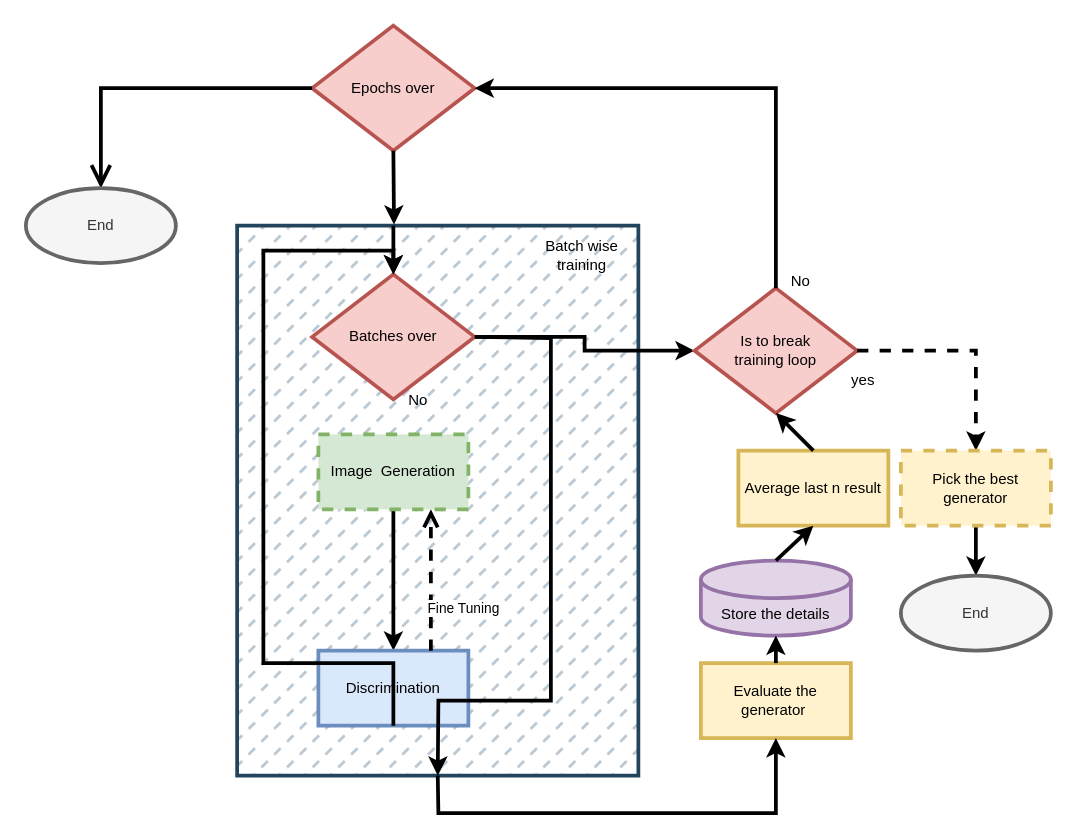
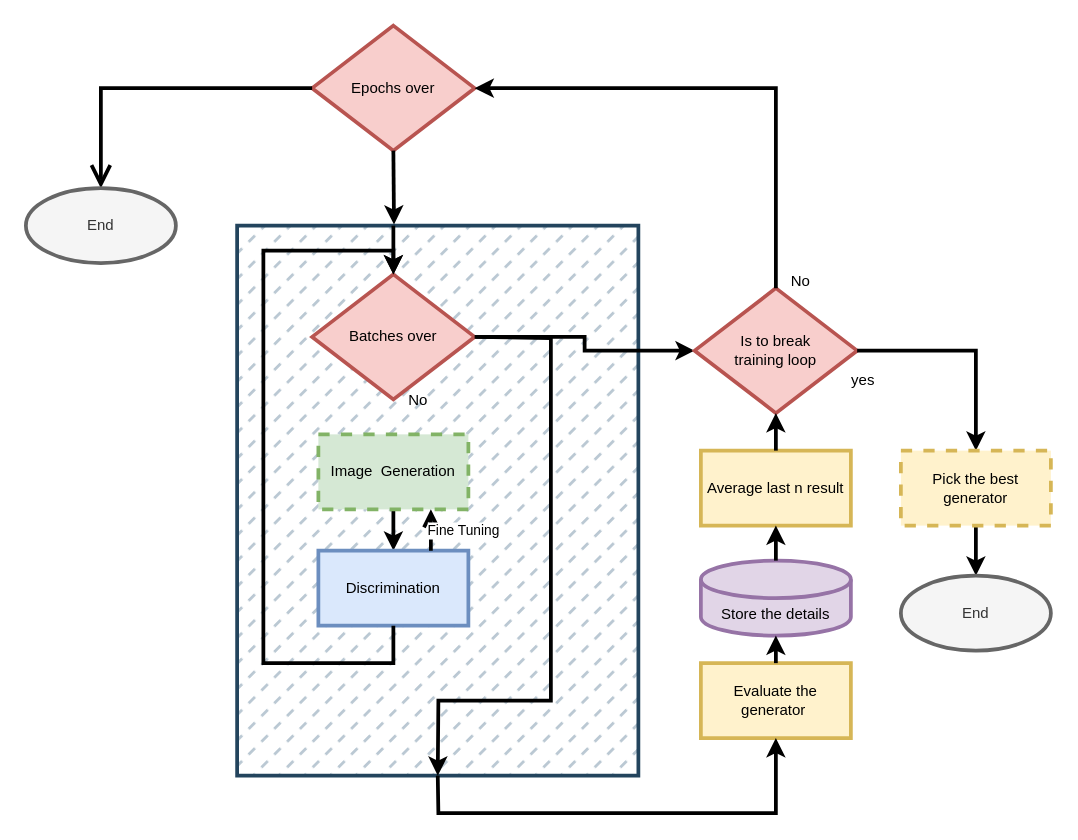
node "Batch wise training": removed
edge "Is to break training loop" -> "Pick the best generator": style dashed -> solid
node "Average last n result": moved (813, 488) -> (776, 488)
node "Discrimination": moved (393, 688) -> (393, 588)
